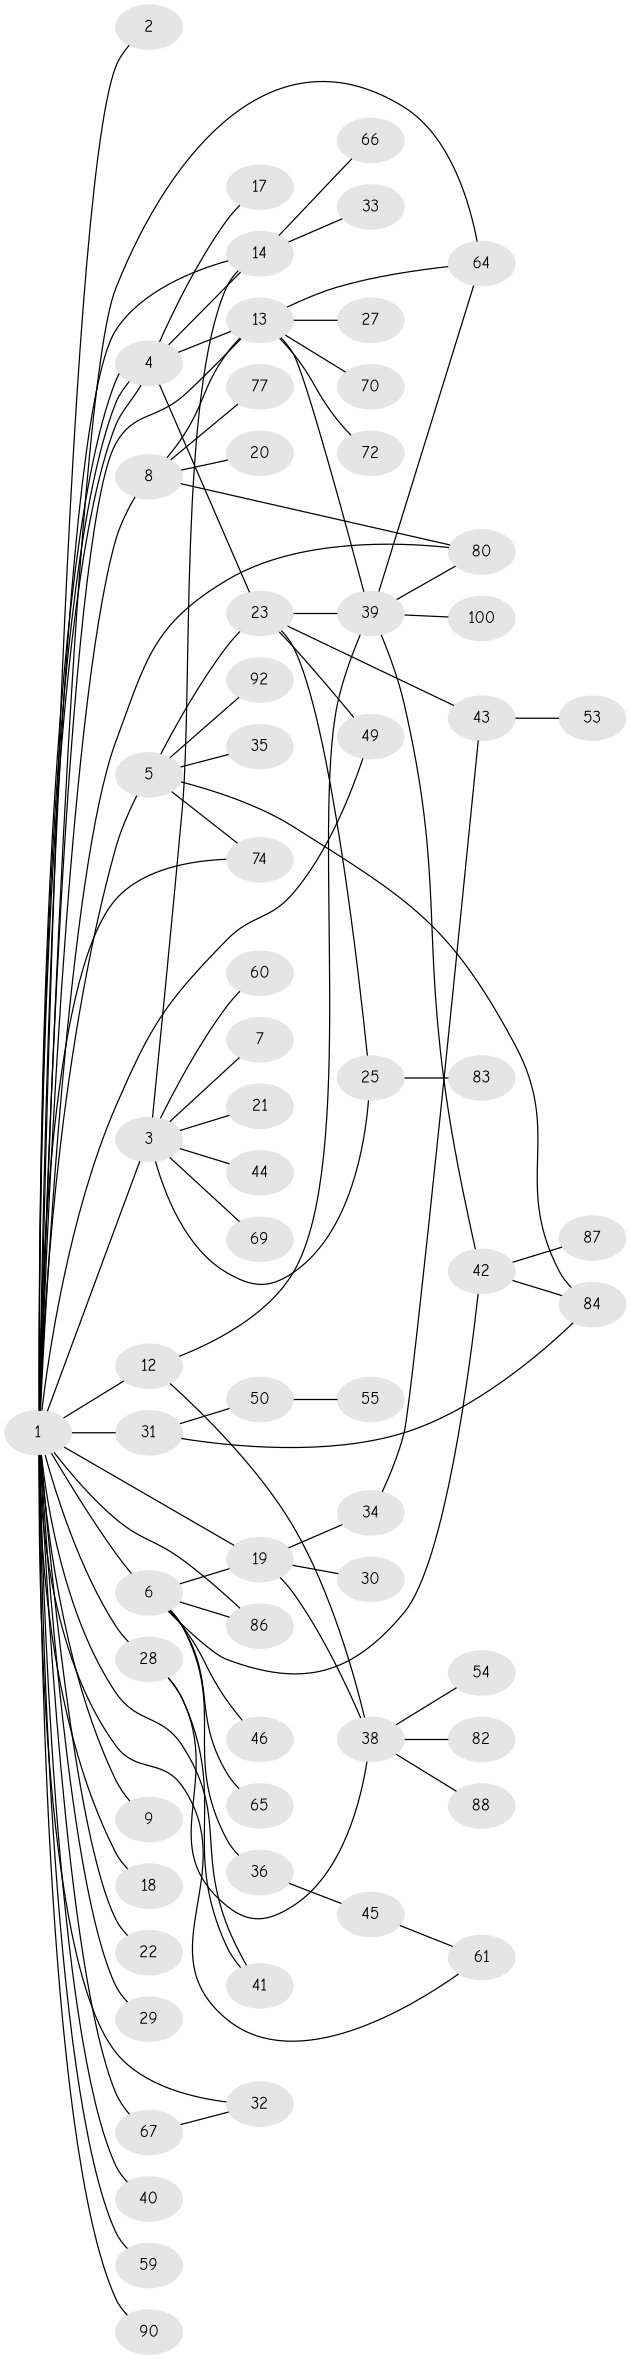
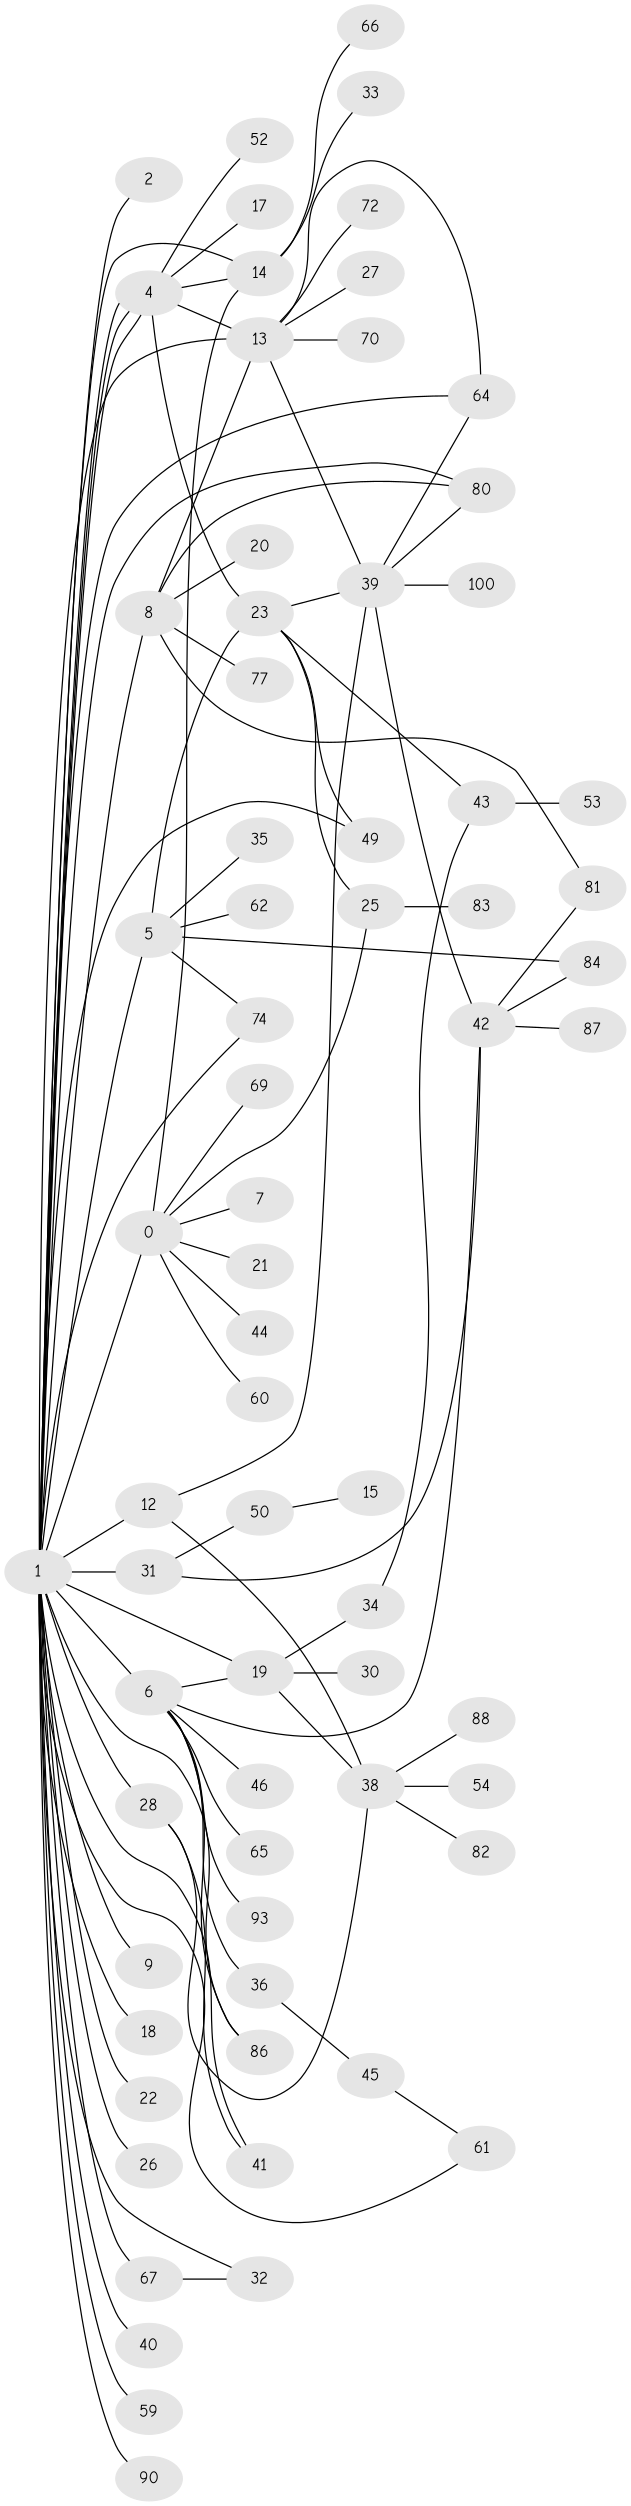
node "52": added
node "92": label "92" -> "62"
node "81": added
node "3": label "3" -> "0"
node "55": label "55" -> "15"
edge "84" -- "31": now "42" -- "31"
node "93": added
node "29": label "29" -> "26"
